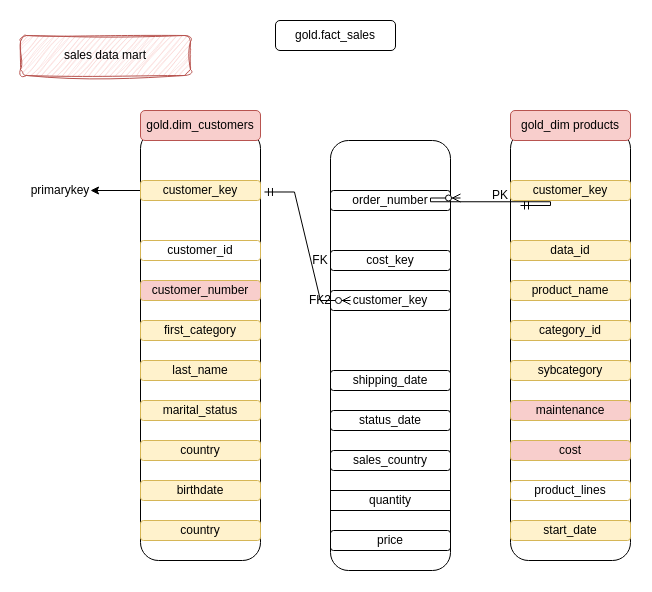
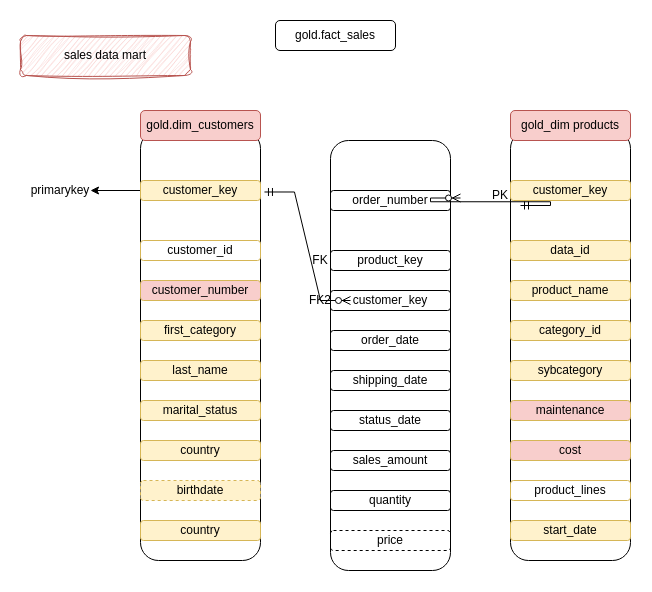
node "cost_key": label "cost_key" -> "product_key"
node "order_date": added
node "sales_country": label "sales_country" -> "sales_amount"
node "birthdate": style solid -> dashed
node "quantity": shape rectangle -> rounded rectangle
node "price": style solid -> dashed
